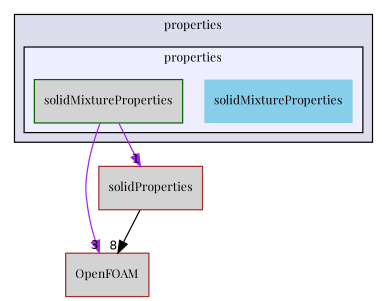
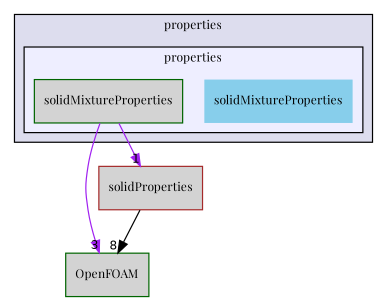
node "OpenFOAM": color brown -> darkgreen
